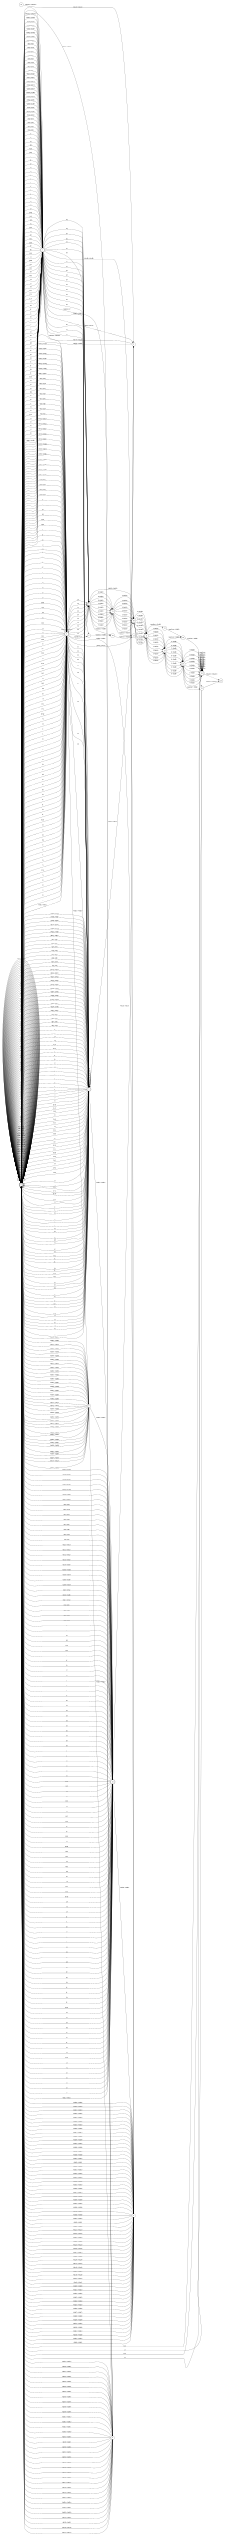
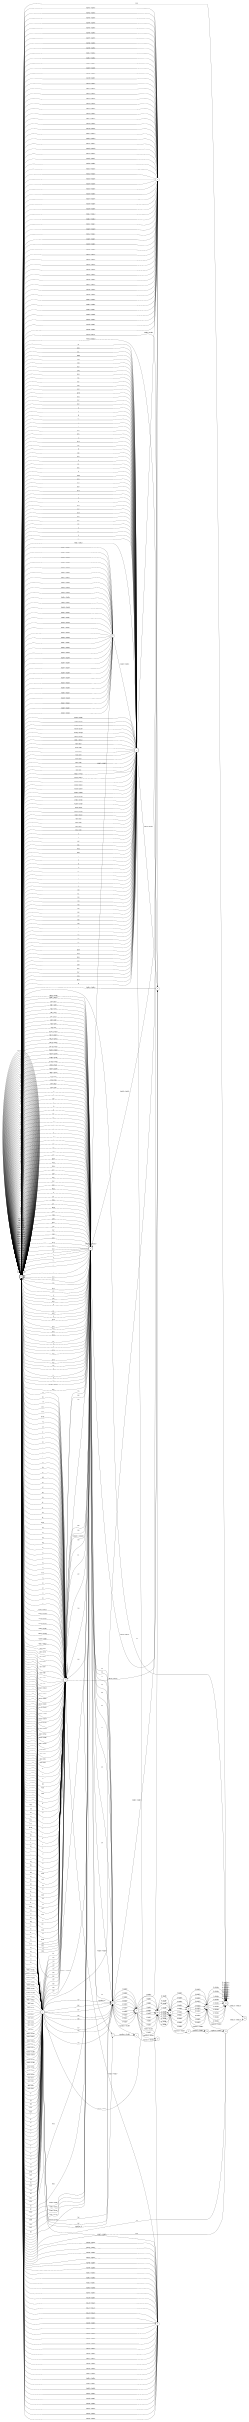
node "25": removed
edge "6" -> "5": added, label "<SPACE>:<SPACE>"
edge "9" -> "4": now "12" -> "4"
